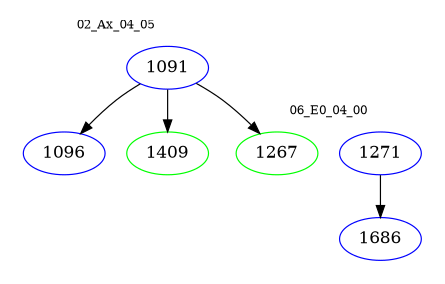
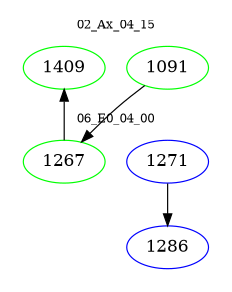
cluster "02_Ax_04_05": label "02_Ax_04_05" -> "02_Ax_04_15"
node "1091": color blue -> green
edge "1091" -> "1409": now "1267" -> "1409"
node "1096": removed
node "1686": label "1686" -> "1286"
